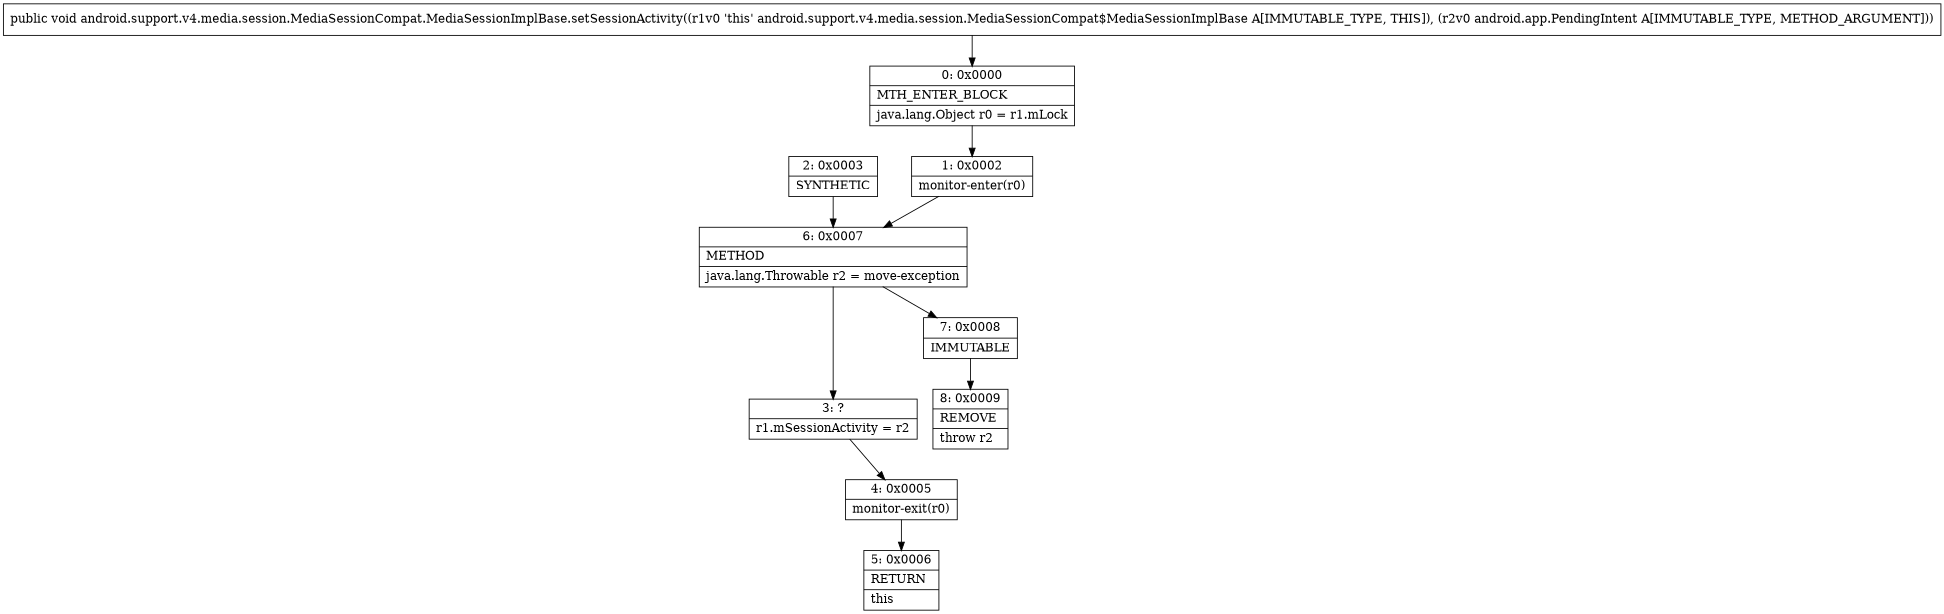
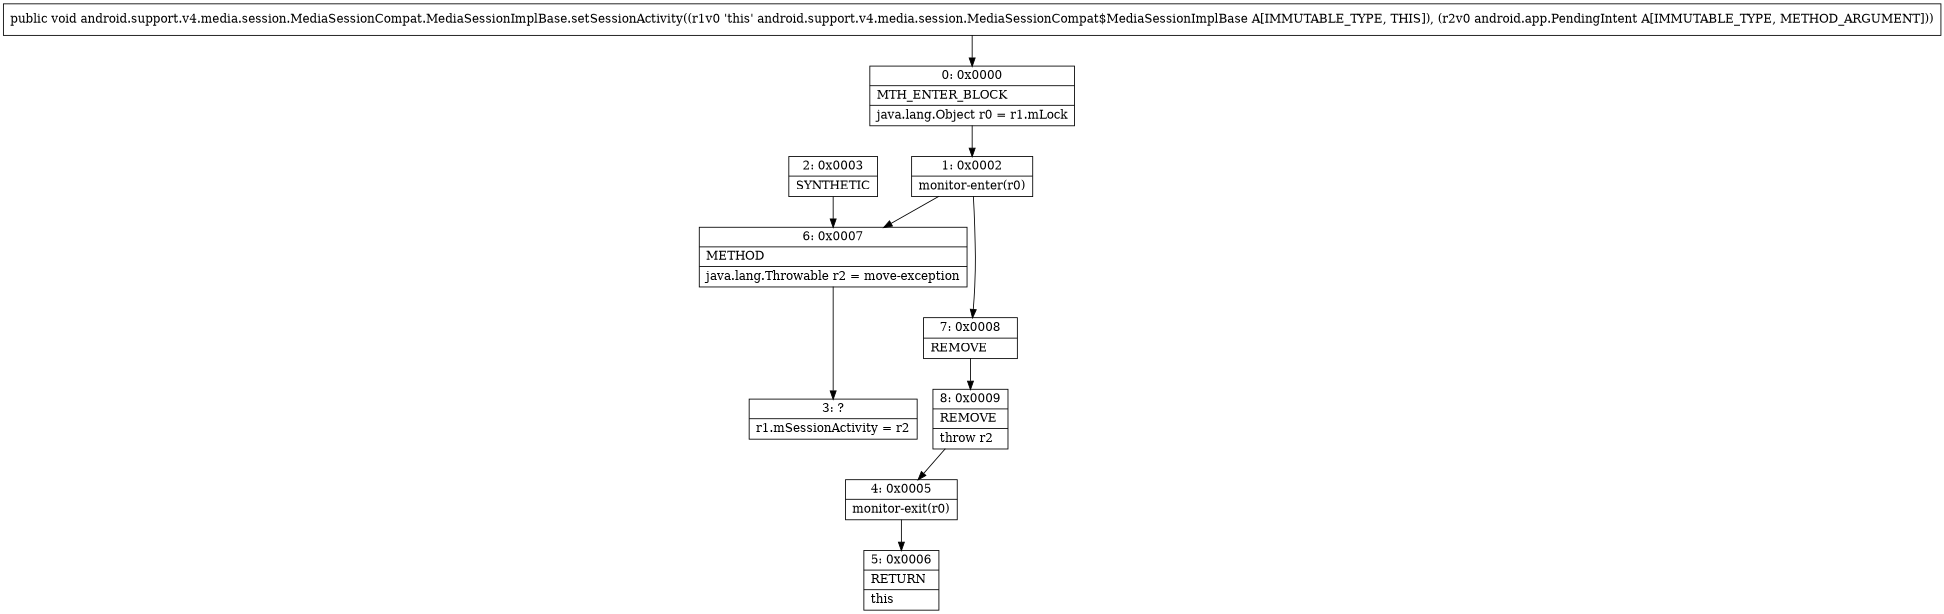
edge "6: 0x0007" -> "7: 0x0008": now "1: 0x0002" -> "7: 0x0008"
node "7: 0x0008": text "IMMUTABLE" -> "REMOVE"
edge "3: ?" -> "4: 0x0005": now "8: 0x0009" -> "4: 0x0005"
